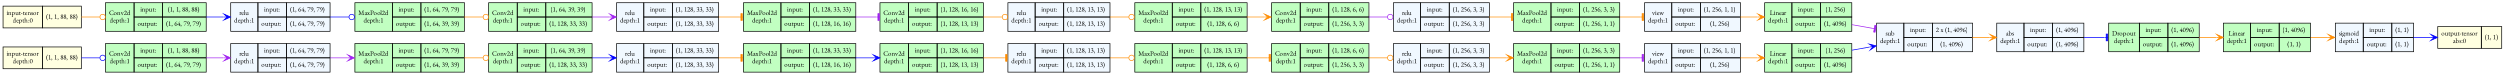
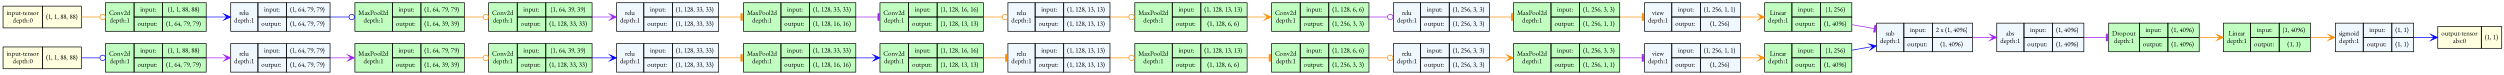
edge "sub" -> "abs": color darkorange -> purple
edge "abs" -> "Dropout": color blue -> purple
